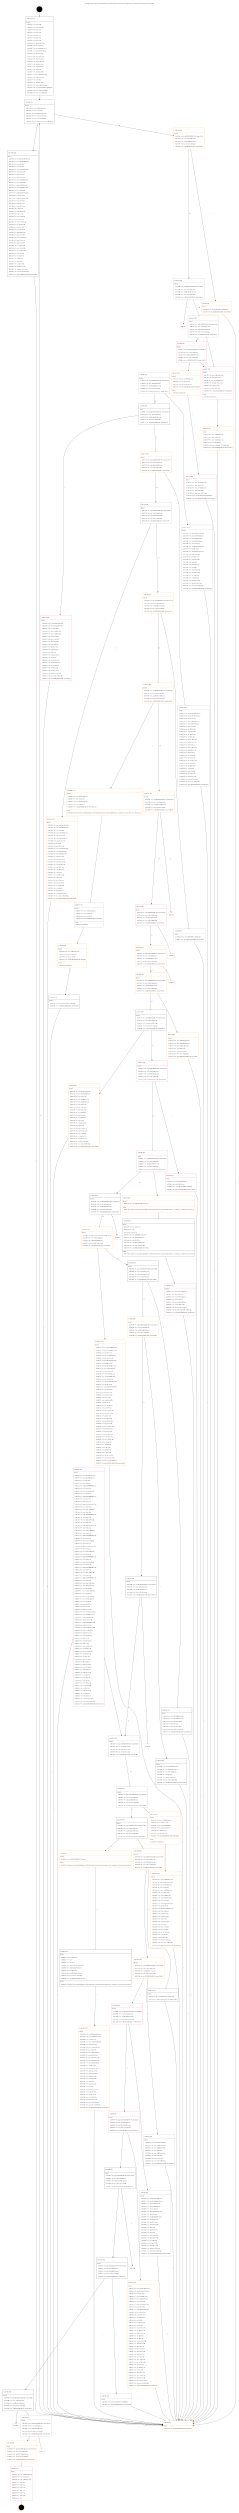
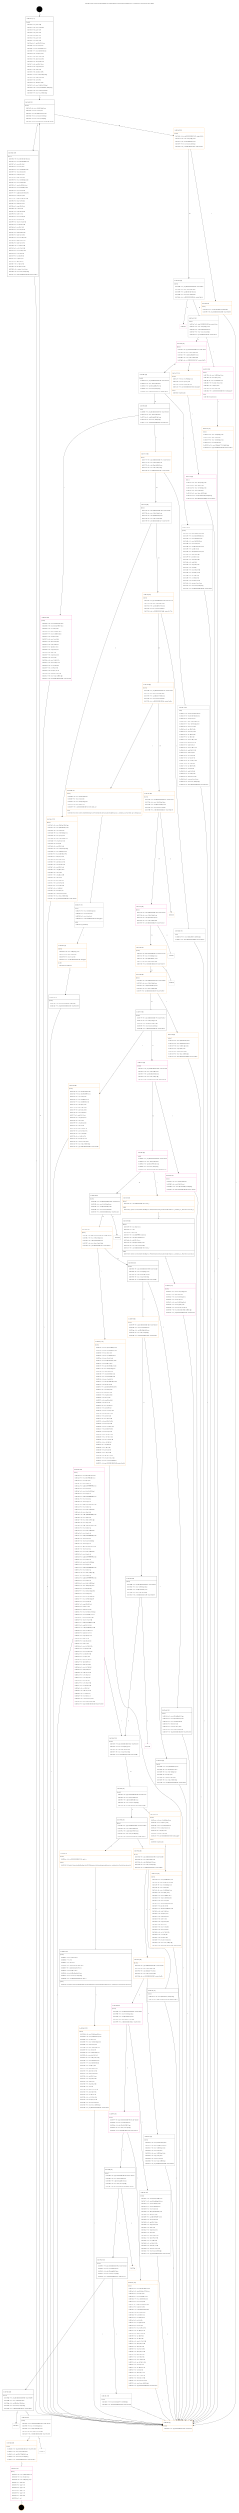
edge "0x4016c3 [28]" -> "0x401ff5 [29]": now "0x4016c3 [28]" -> "0x4016df [28]"
